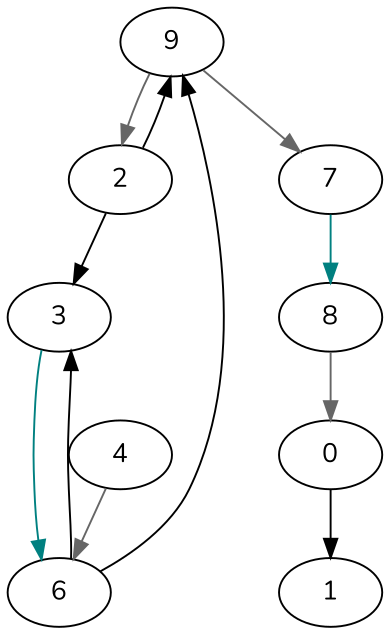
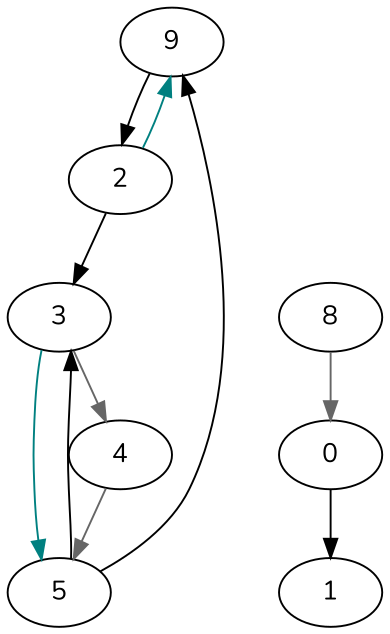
edge "9" -> "2": color gray40 -> black
edge "2" -> "9": color black -> teal
node "7": removed
edge "3" -> "4": added
node "6": label "6" -> "5"
